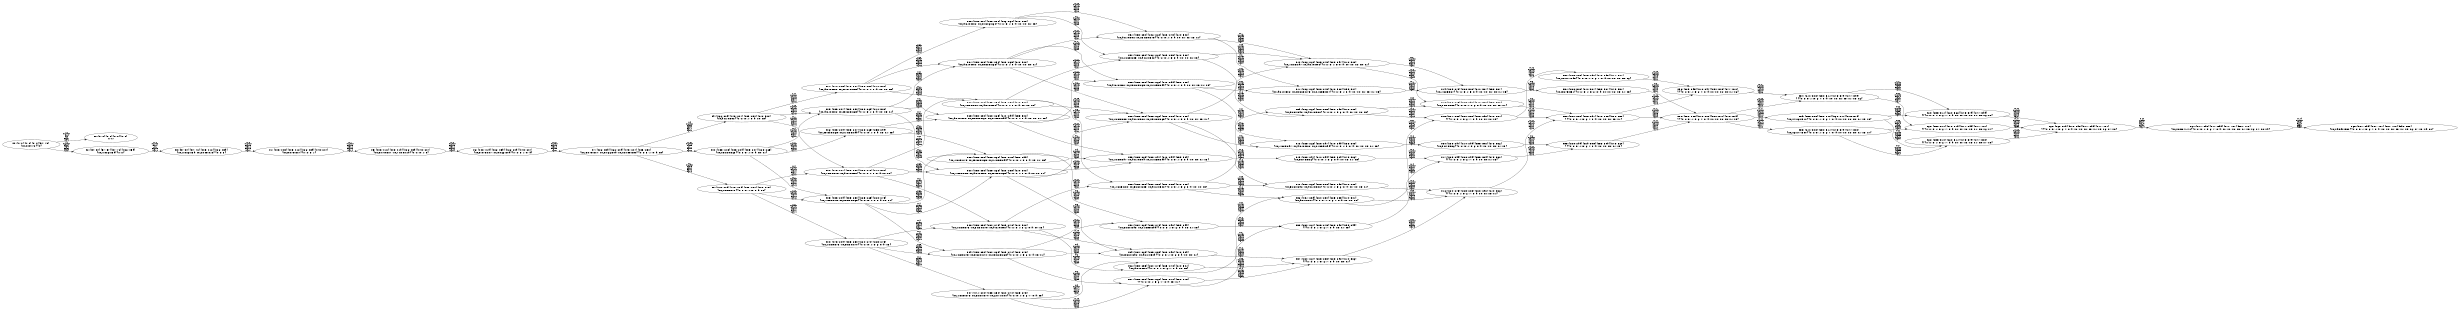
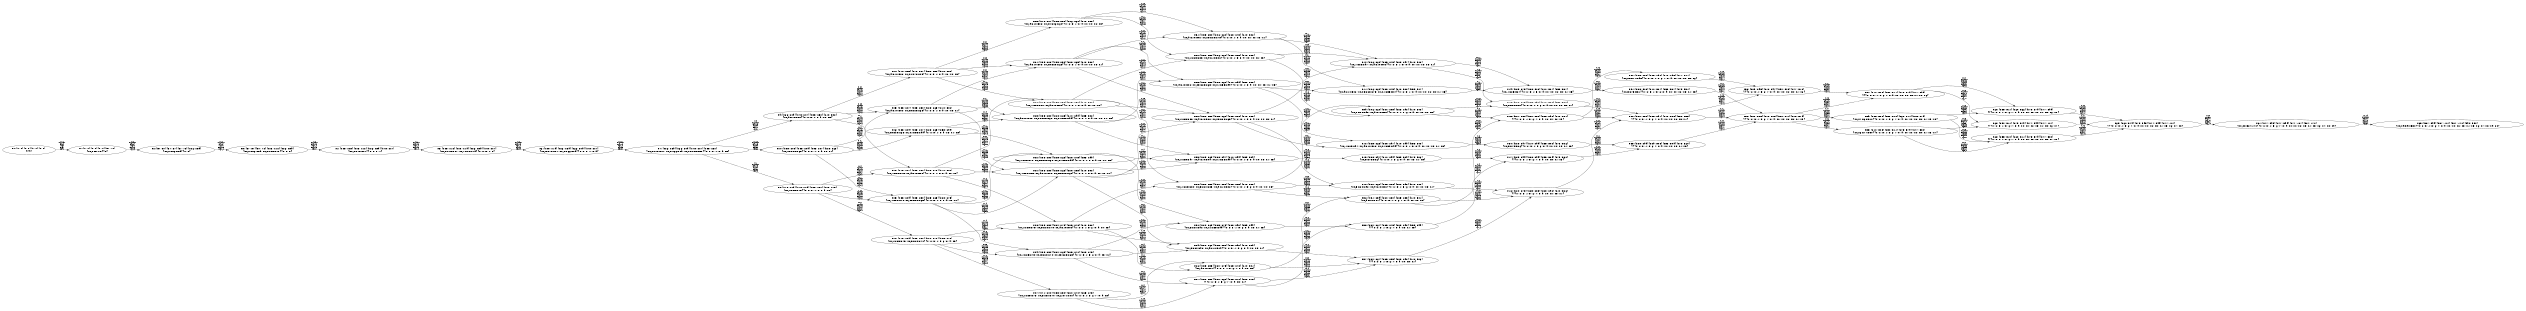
edge "S1: [0, 0] [0, 0] [0, 0] [57, 72] {T0J0:57-72}{1}" -> "S0: [0, 0] [0, 0] [0, 0] [0, 0] {}{}": reversed
